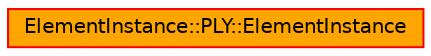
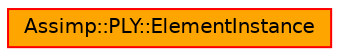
node "ElementInstance::PLY::ElementInstance": label "ElementInstance::PLY::ElementInstance" -> "Assimp::PLY::ElementInstance"
